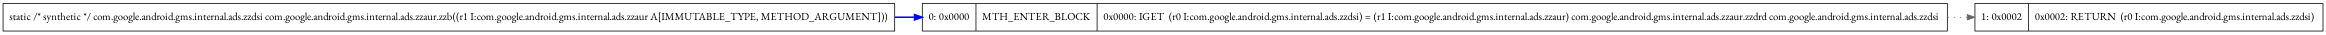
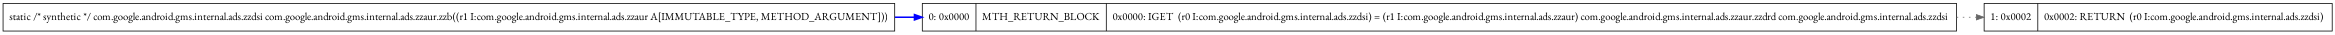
node "0: 0x0000": text "MTH_ENTER_BLOCK" -> "MTH_RETURN_BLOCK"
